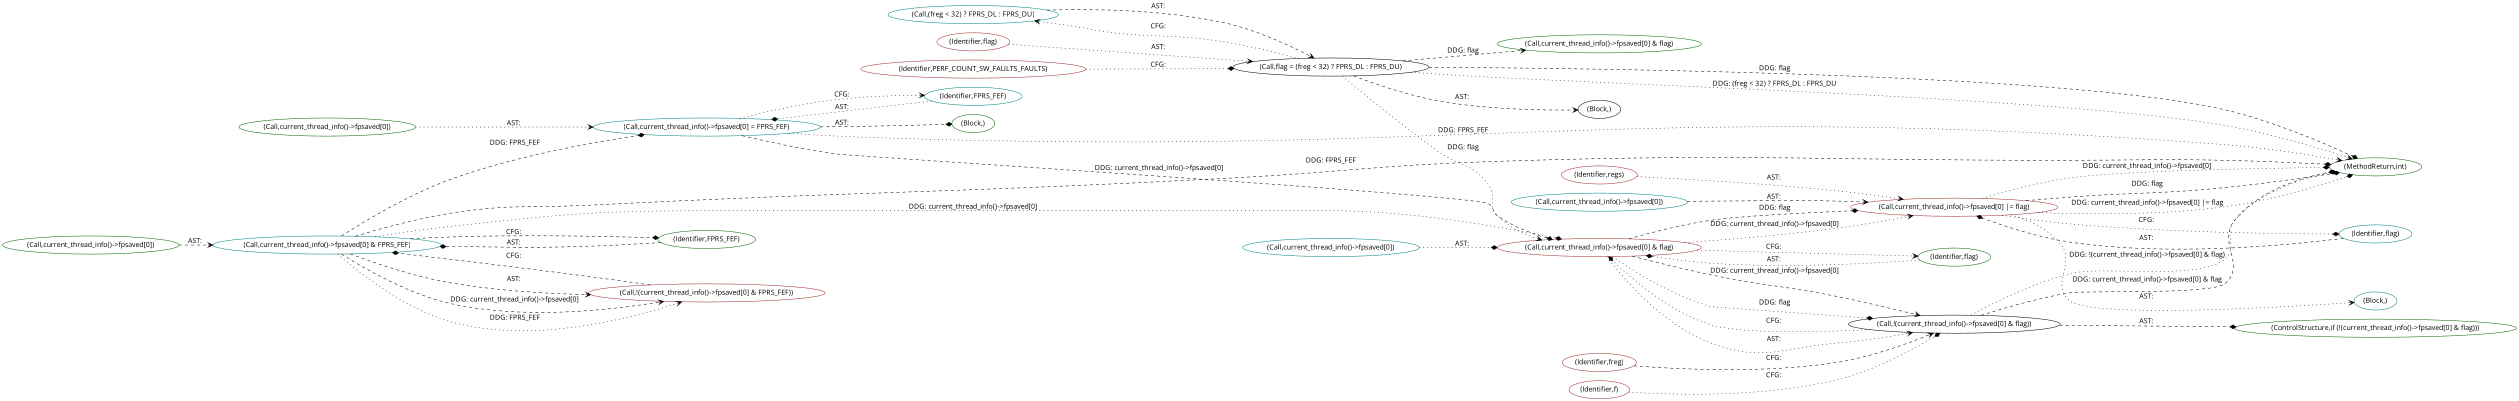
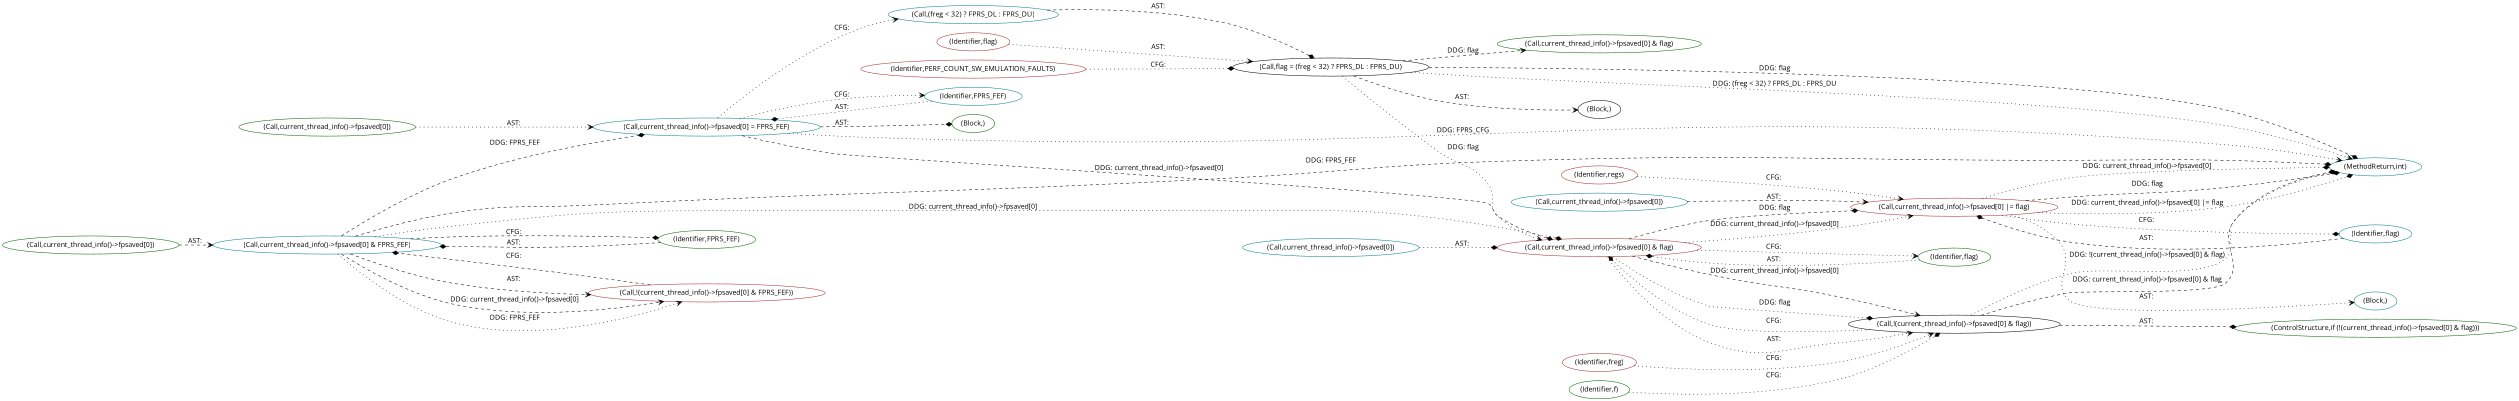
edge "(Call,(freg < 32) ? FPRS_DL : FPRS_DU)" -> "(Call,flag = (freg < 32) ? FPRS_DL : FPRS_DU)": arrowhead vee -> diamond
edge "(Call,flag = (freg < 32) ? FPRS_DL : FPRS_DU)" -> "(Call,(freg < 32) ? FPRS_DL : FPRS_DU)": now "(Call,current_thread_info()->fpsaved[0] = FPRS_FEF)" -> "(Call,(freg < 32) ? FPRS_DL : FPRS_DU)"
node "(Identifier,PERF_COUNT_SW_FAULTS_FAULTS)": label "(Identifier,PERF_COUNT_SW_FAULTS_FAULTS)" -> "(Identifier,PERF_COUNT_SW_EMULATION_FAULTS)"
edge "(Call,current_thread_info()->fpsaved[0] = FPRS_FEF)" -> "(MethodReturn,int)": label "DDG: FPRS_FEF" -> "DDG: FPRS_CFG"
node "(MethodReturn,int)": color darkgreen -> teal
edge "(Identifier,regs)" -> "(Call,current_thread_info()->fpsaved[0] |= flag)": label "AST: " -> "CFG: "
edge "(Identifier,freg)" -> "(Call,!(current_thread_info()->fpsaved[0] & flag))": style dashed -> dotted
node "(Identifier,f)": color brown -> darkgreen
